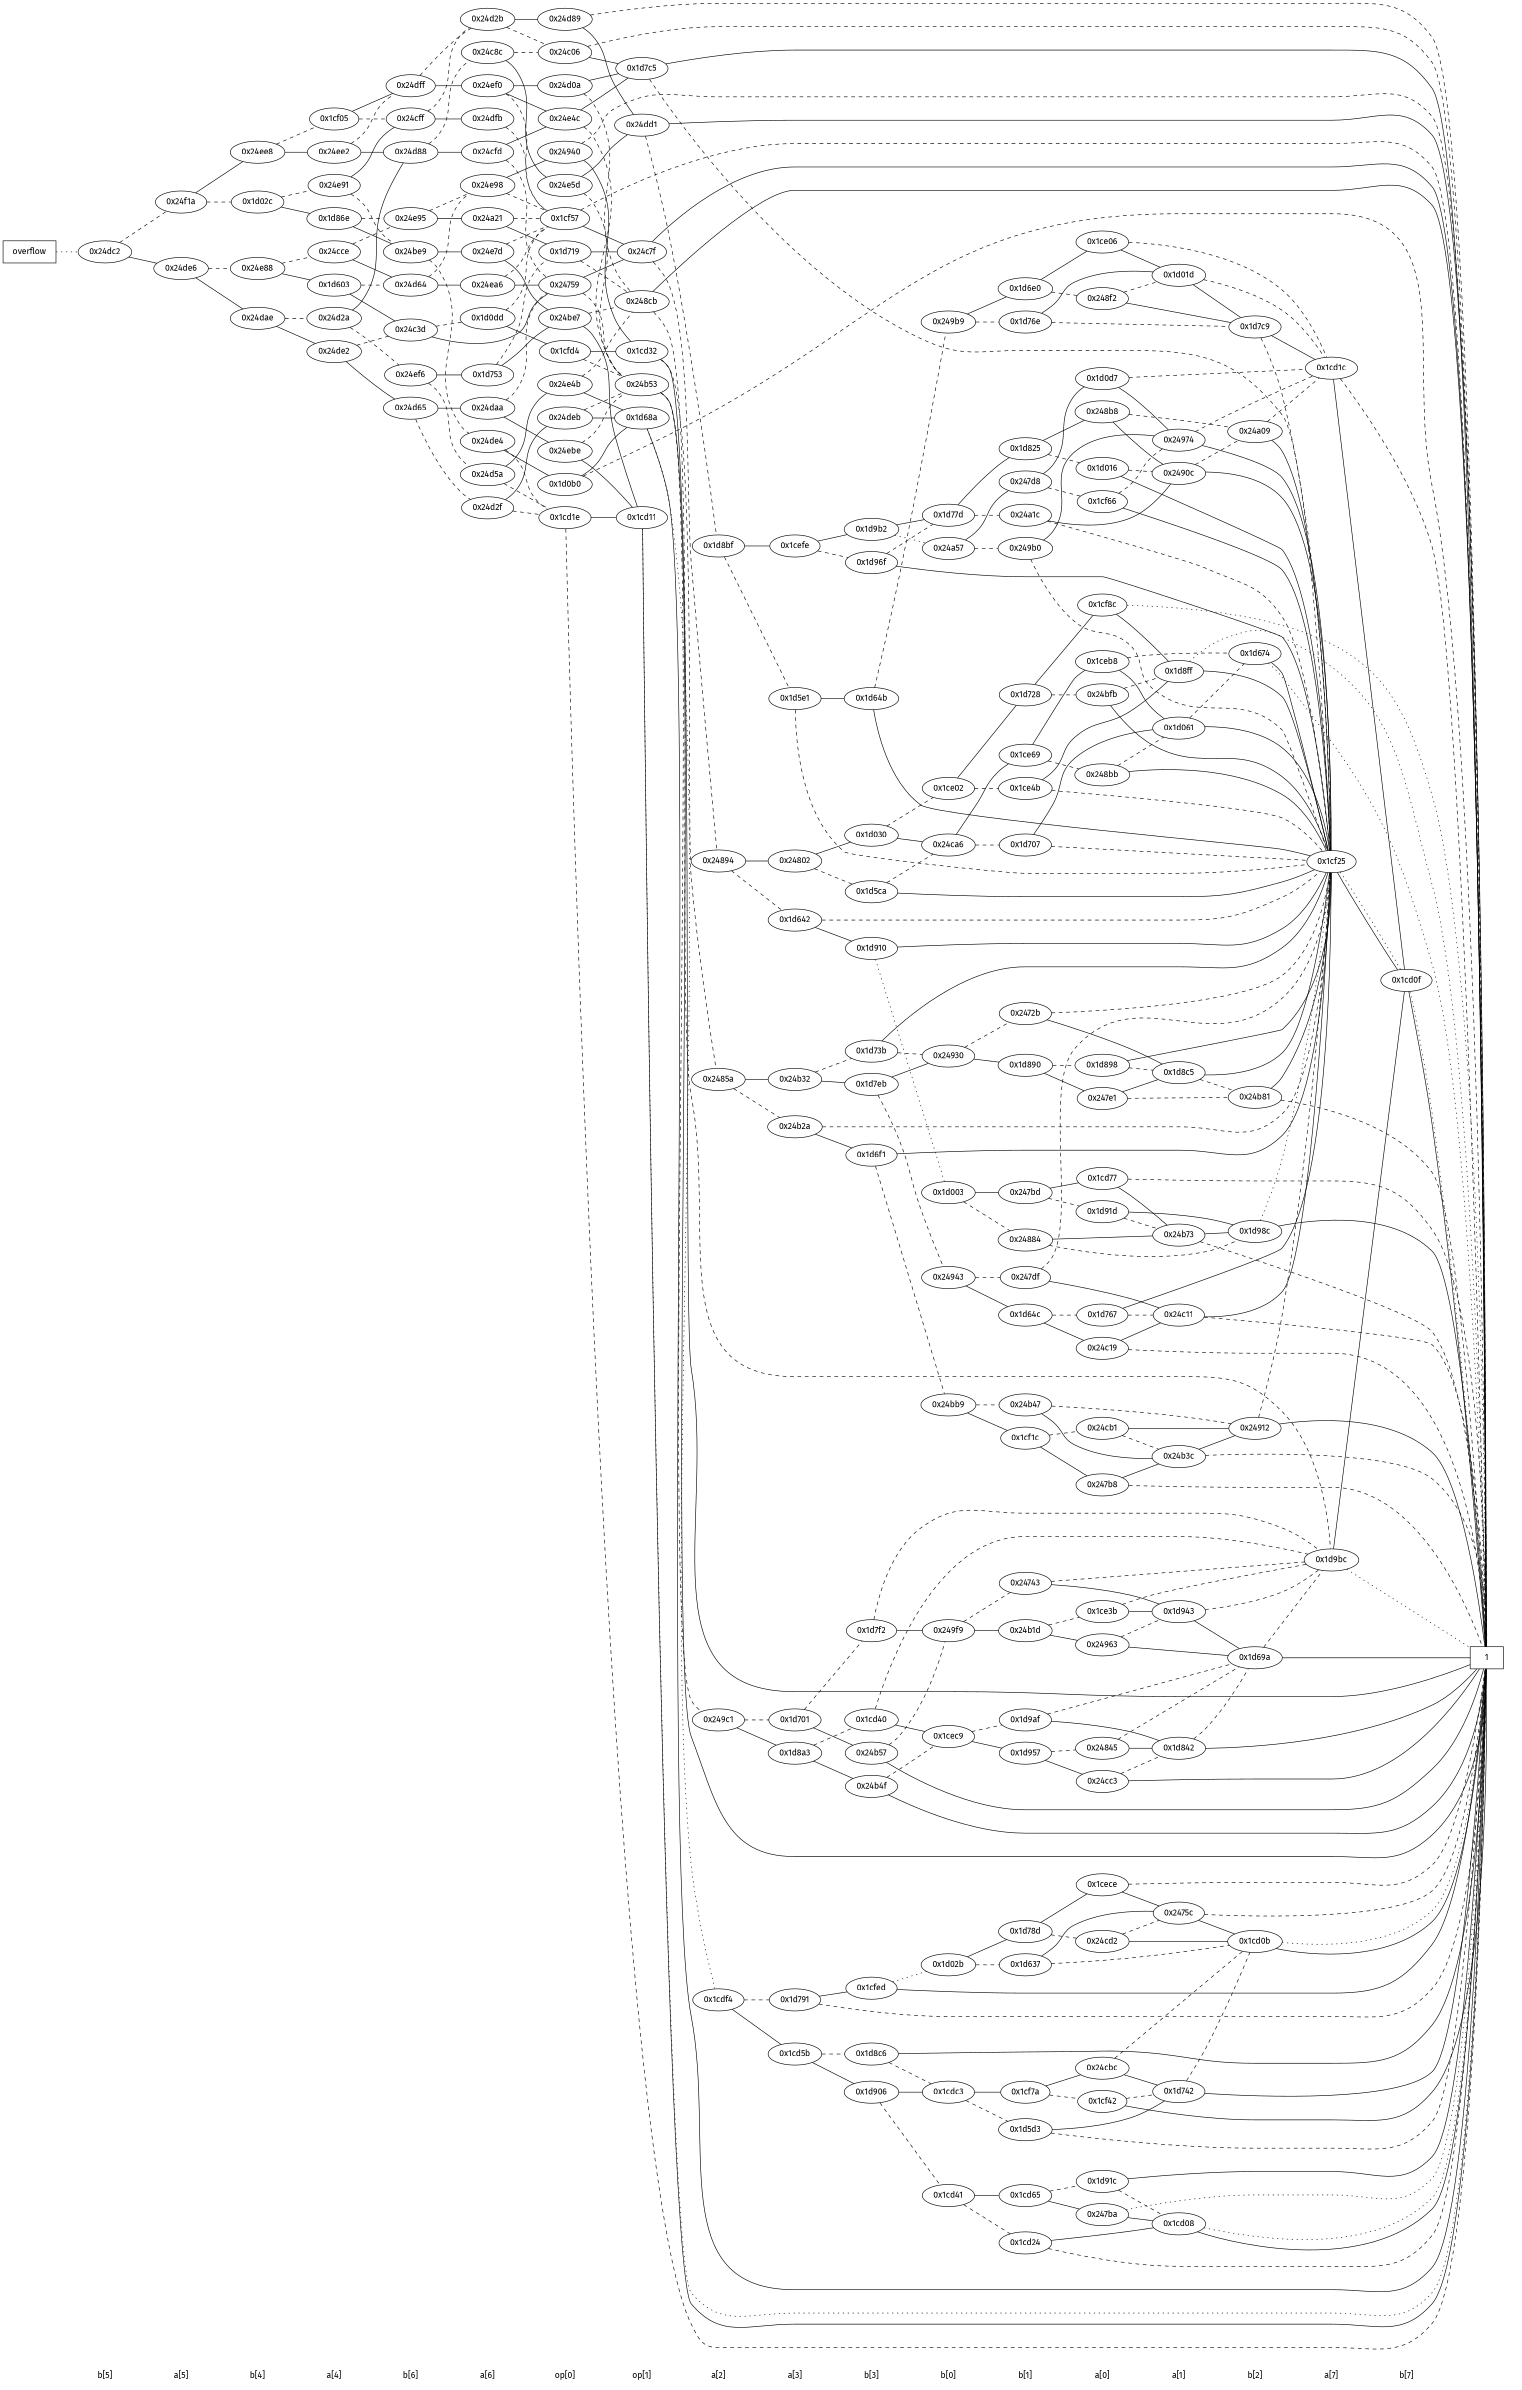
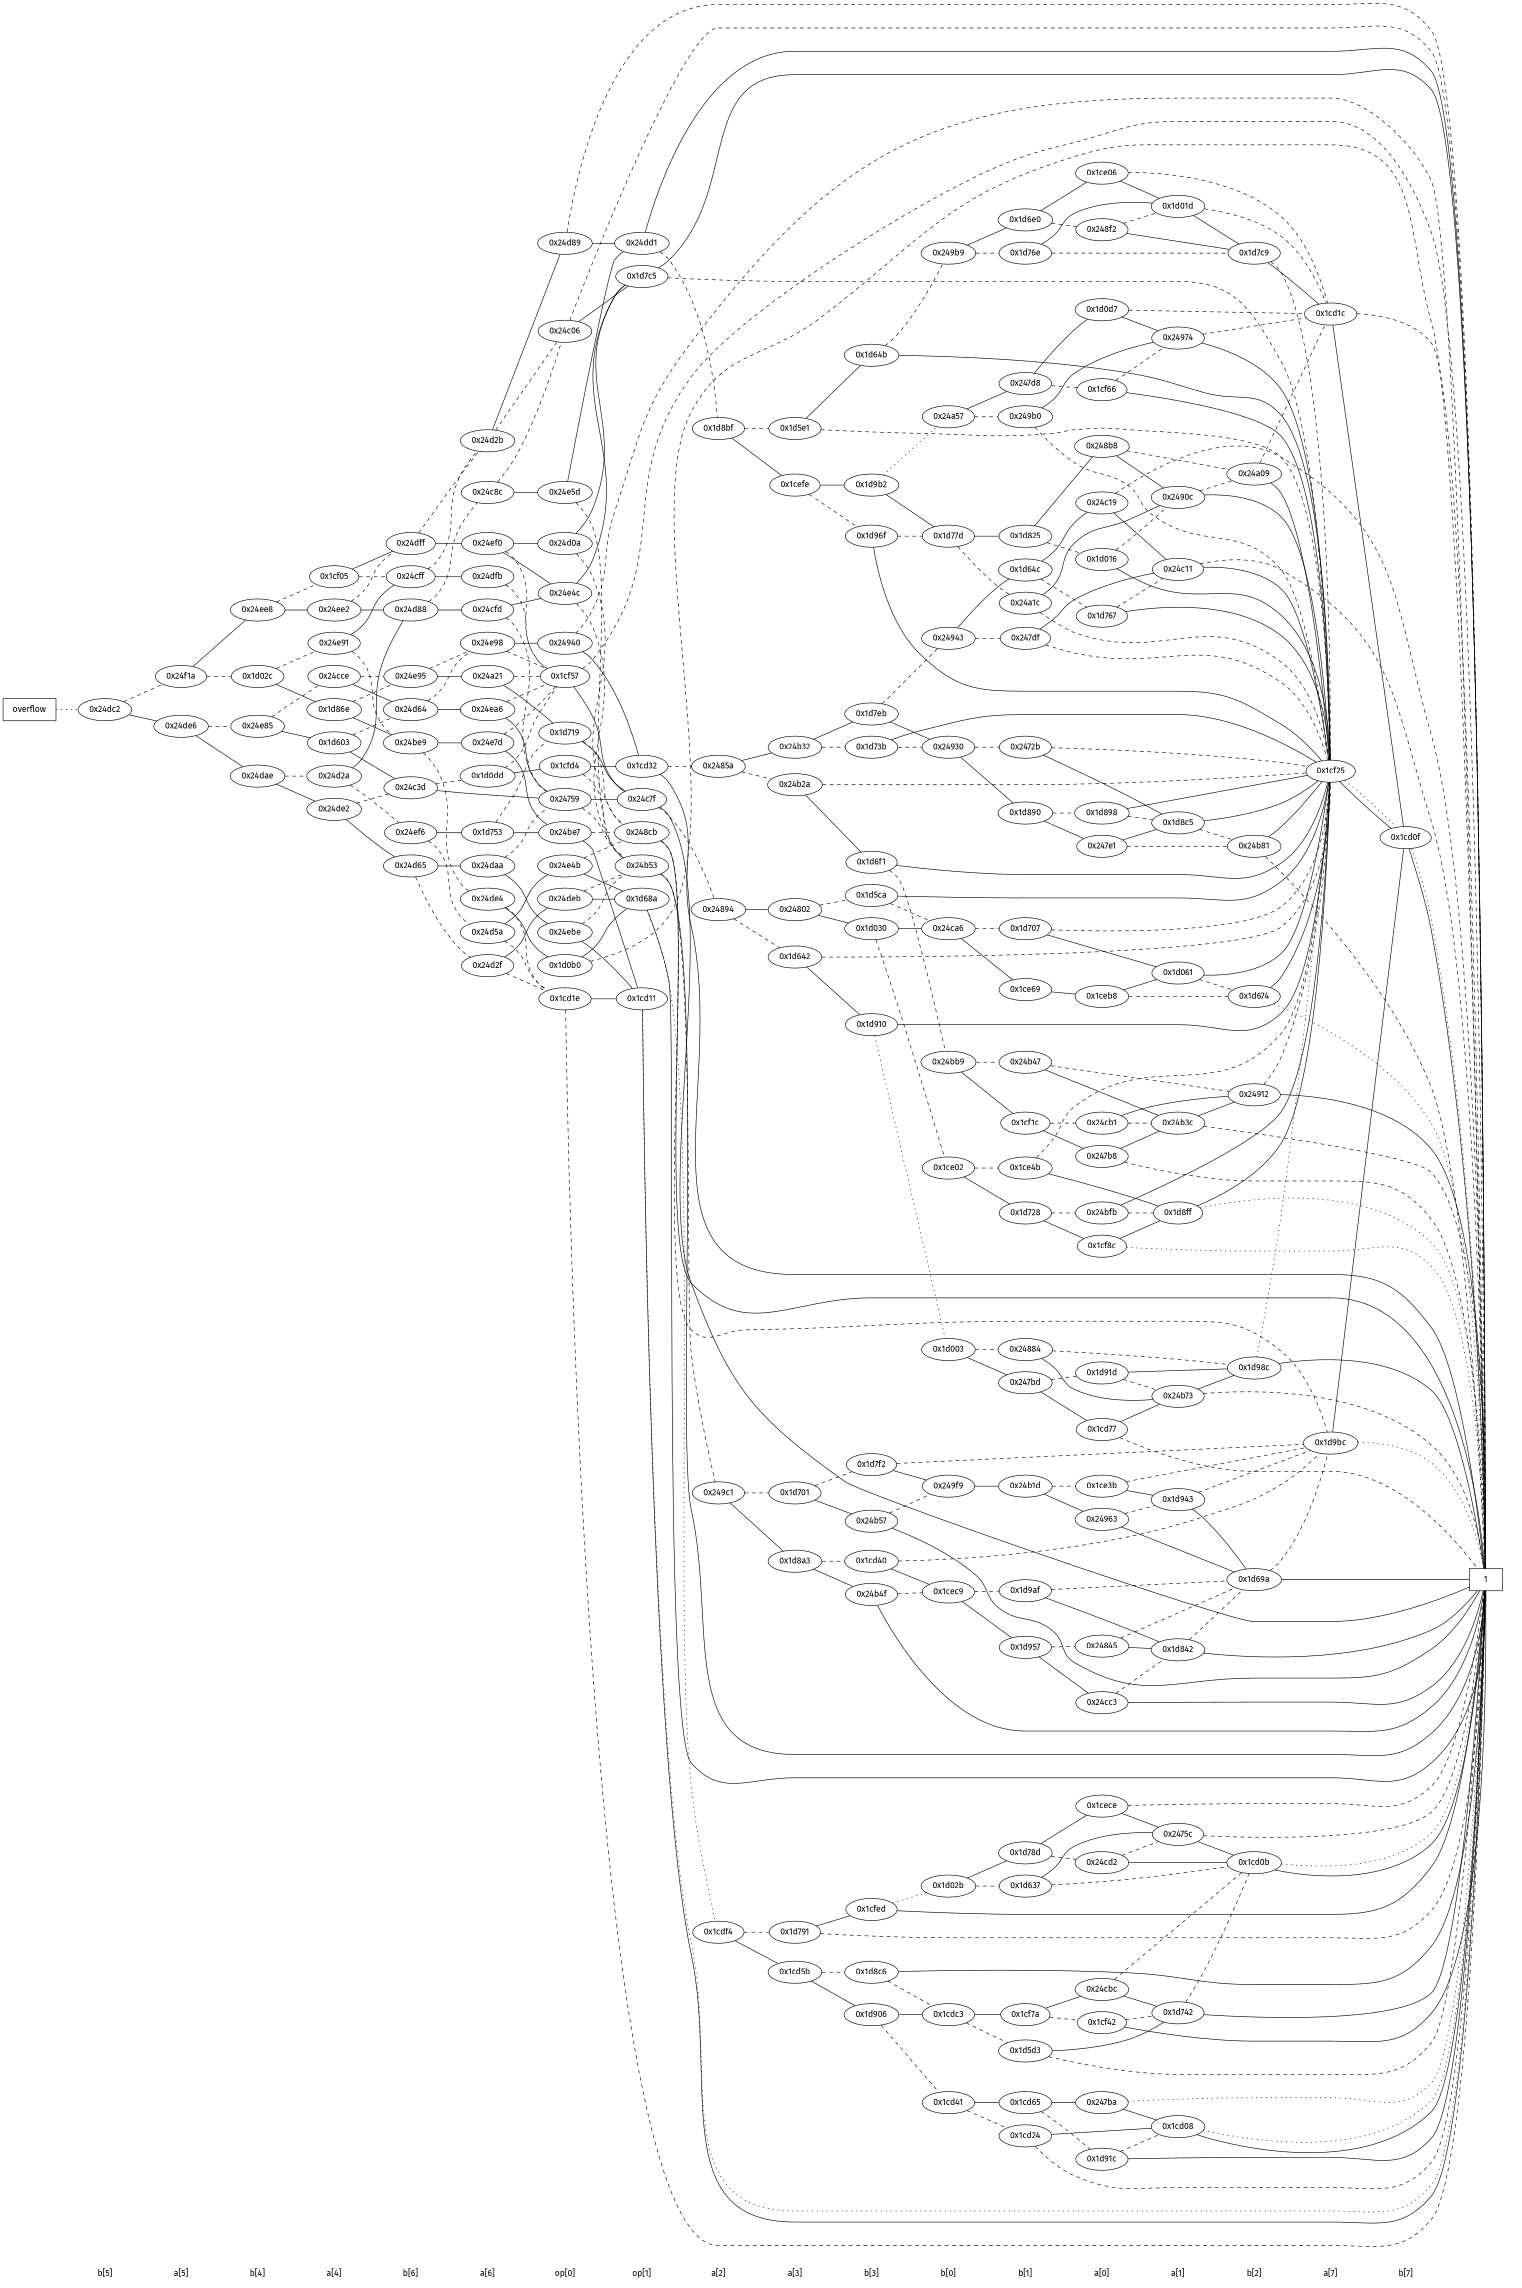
node "0x24e88": label "0x24e88" -> "0x24e85"
node "0x248bb": removed
node "0x24743": removed
